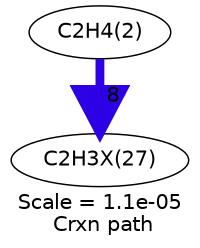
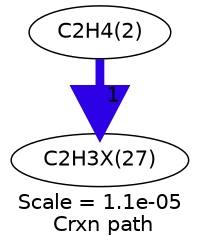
edge "C2H4(2)" -> "C2H3X(27)": label " 8" -> " 1"
